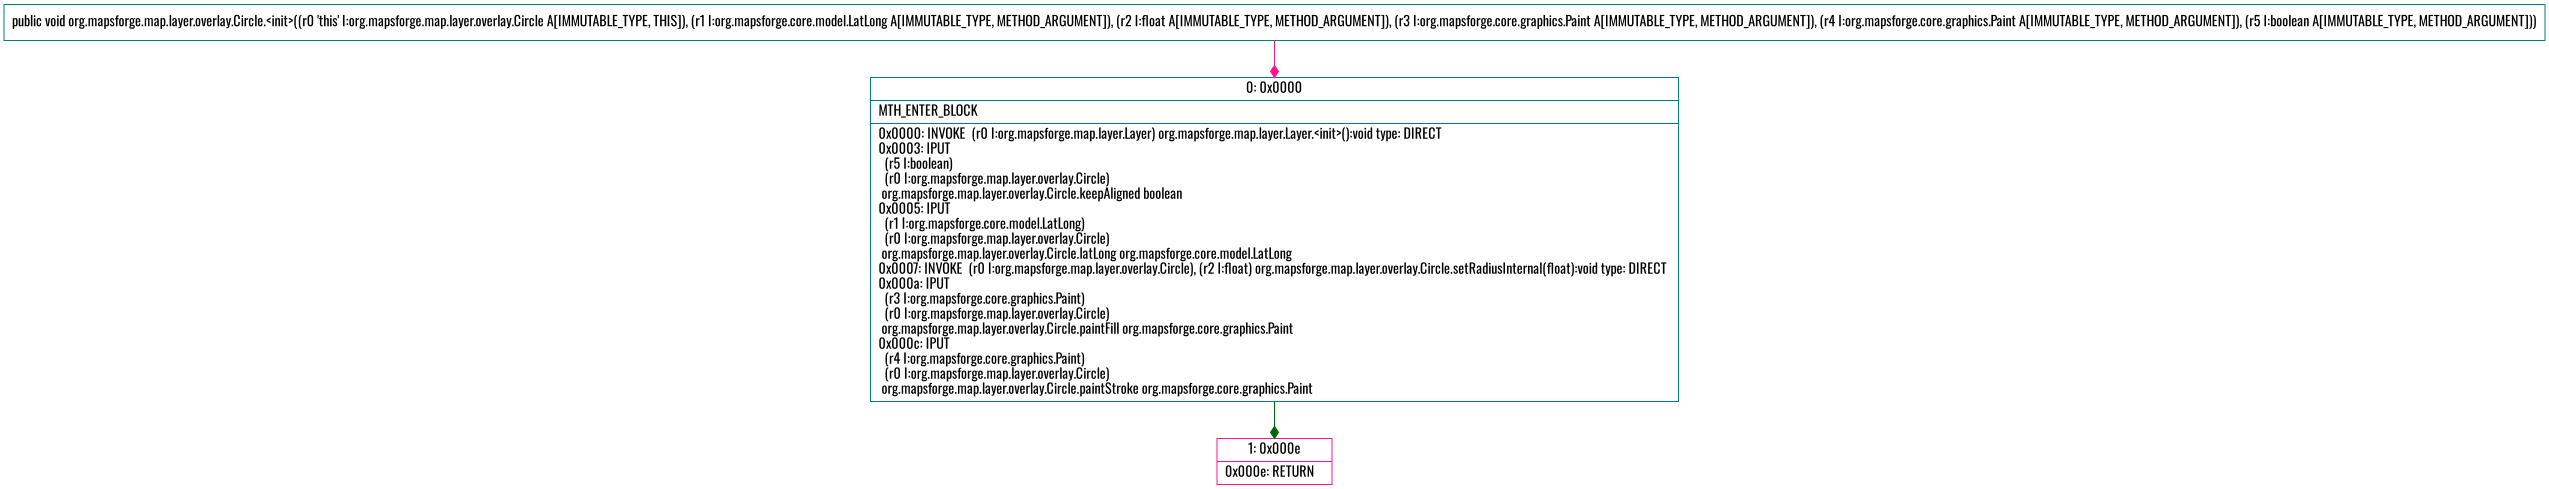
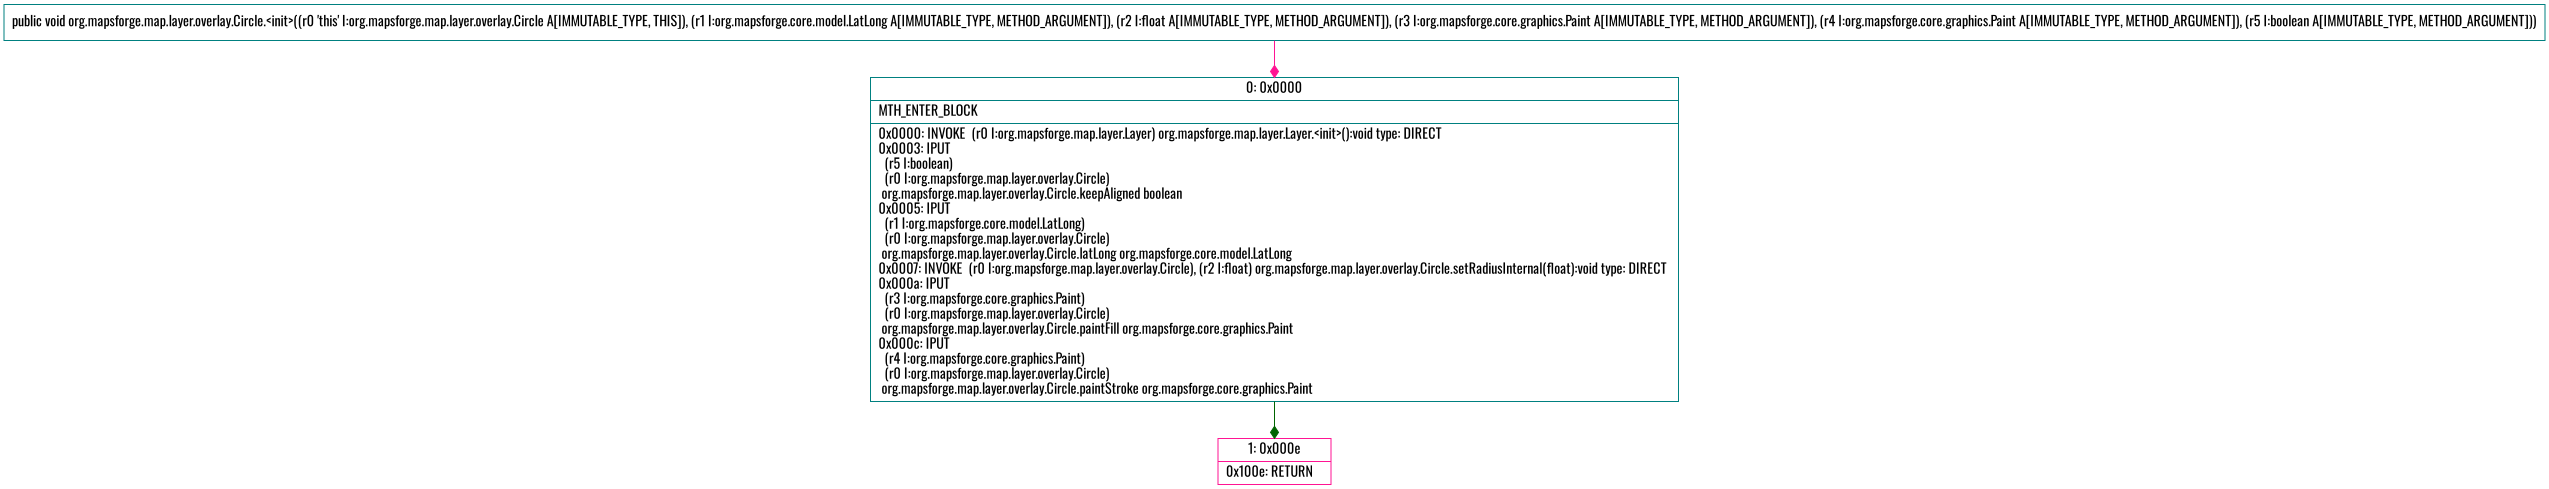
node "1: 0x000e": text "0x000e: RETURN" -> "0x100e: RETURN"
